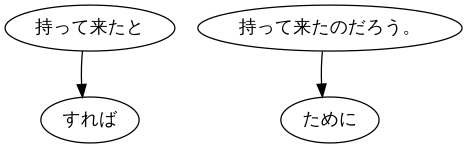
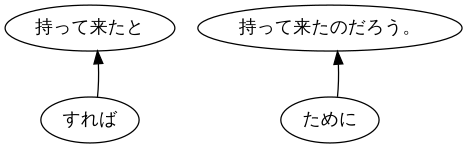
edge "持って来たと" -> "すれば": reversed
edge "持って来たのだろう。" -> "ために": reversed
